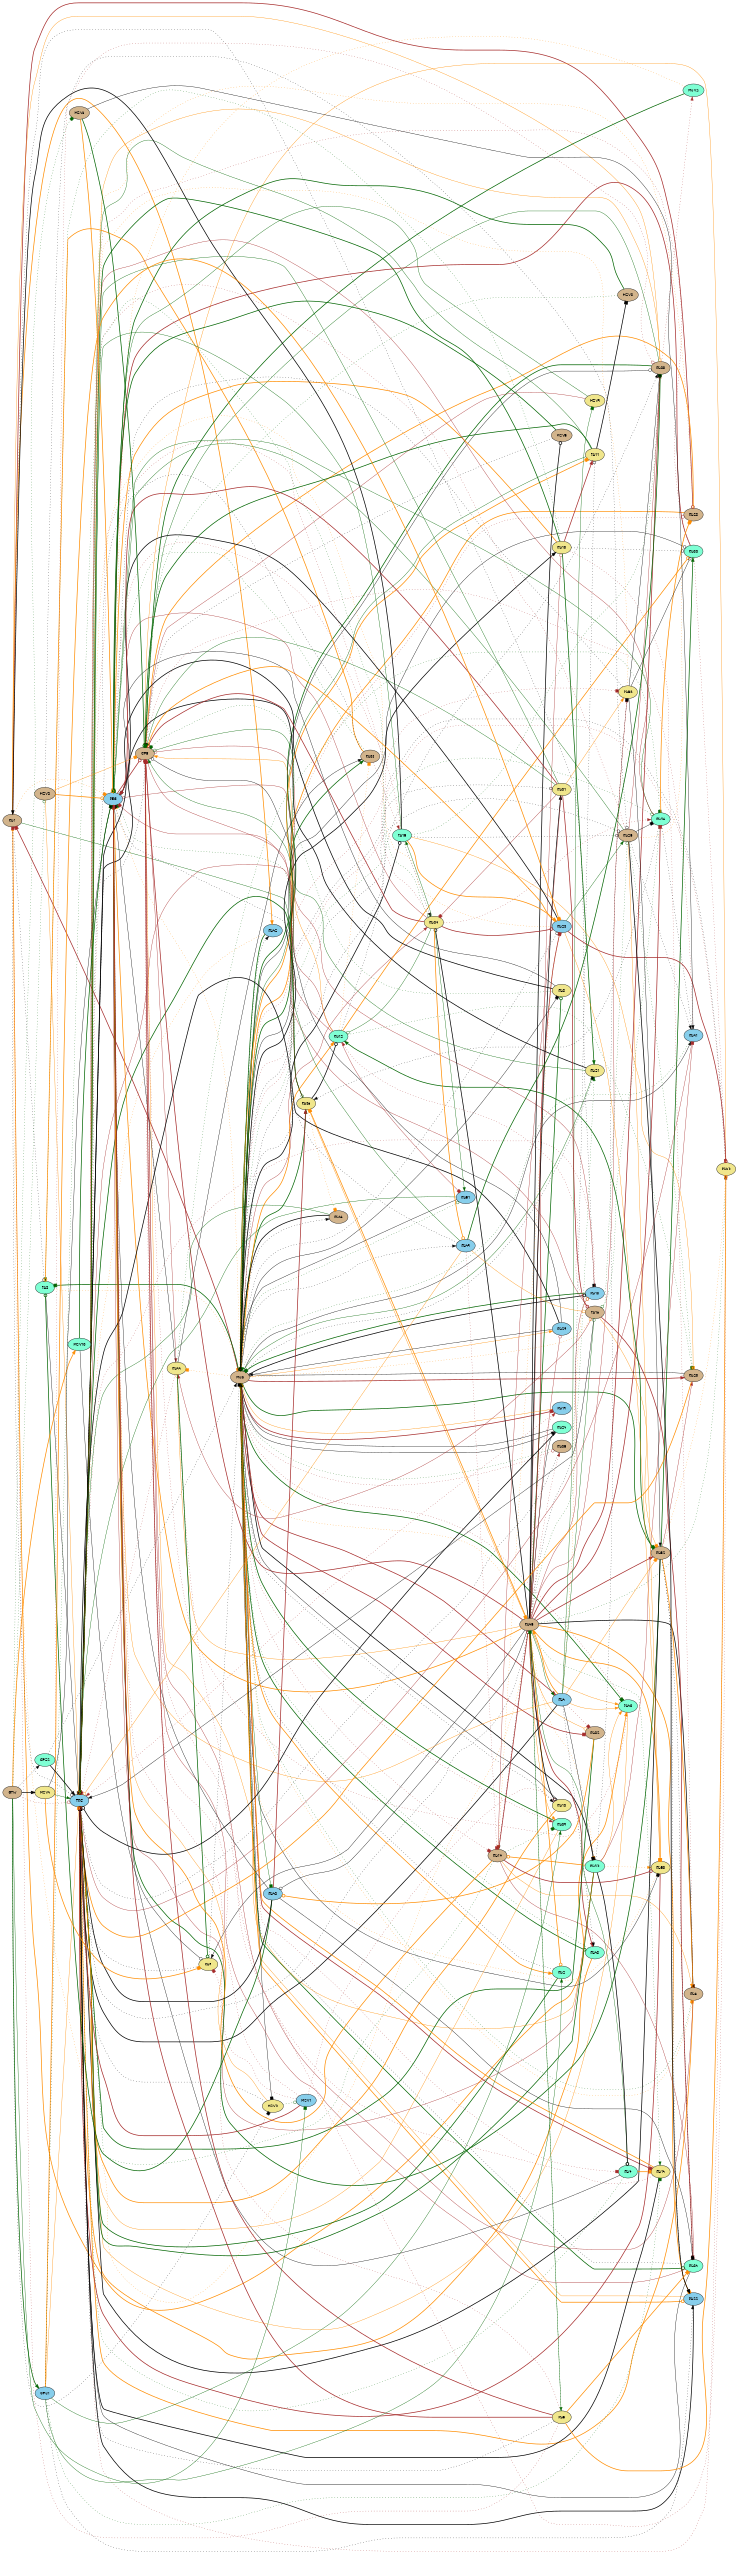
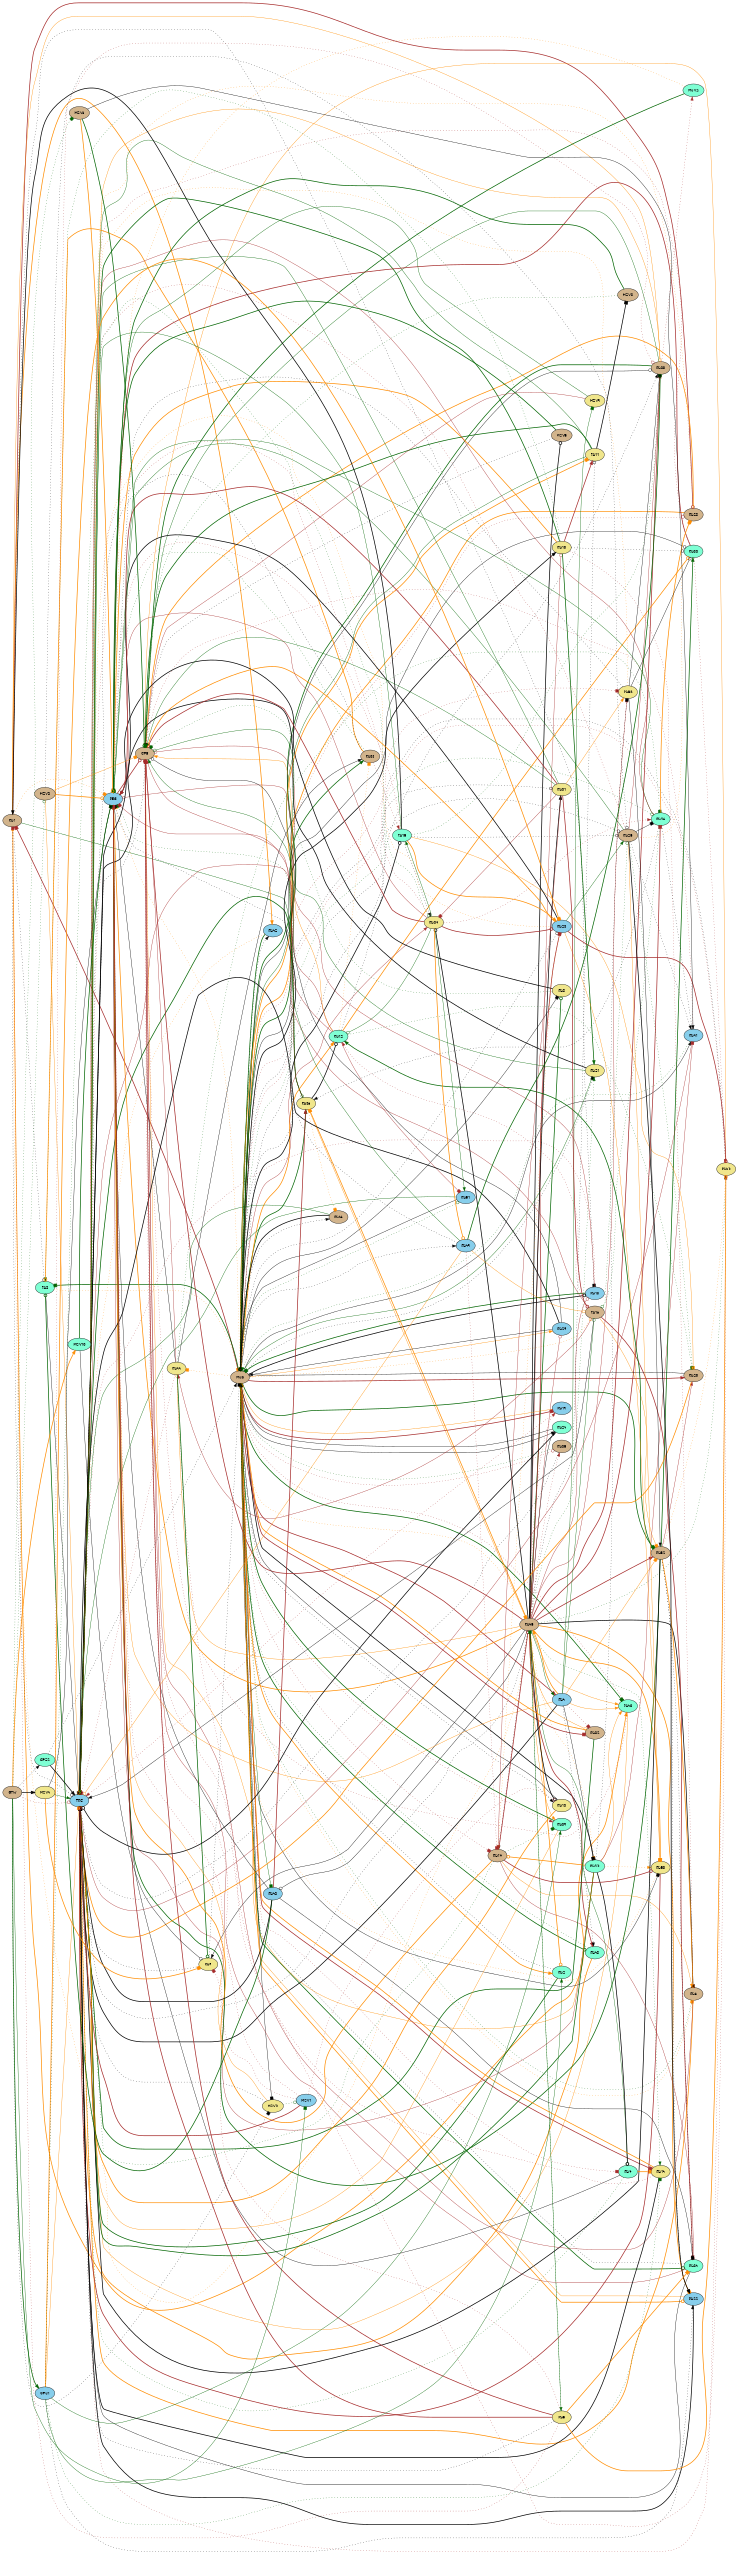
edge "RD8" -> "REG": removed
edge "CFG" -> "RD44": reversed
edge "RD4" -> "RD18": removed
edge "RD32" -> "RD43": now "RD32" -> "MSB"
